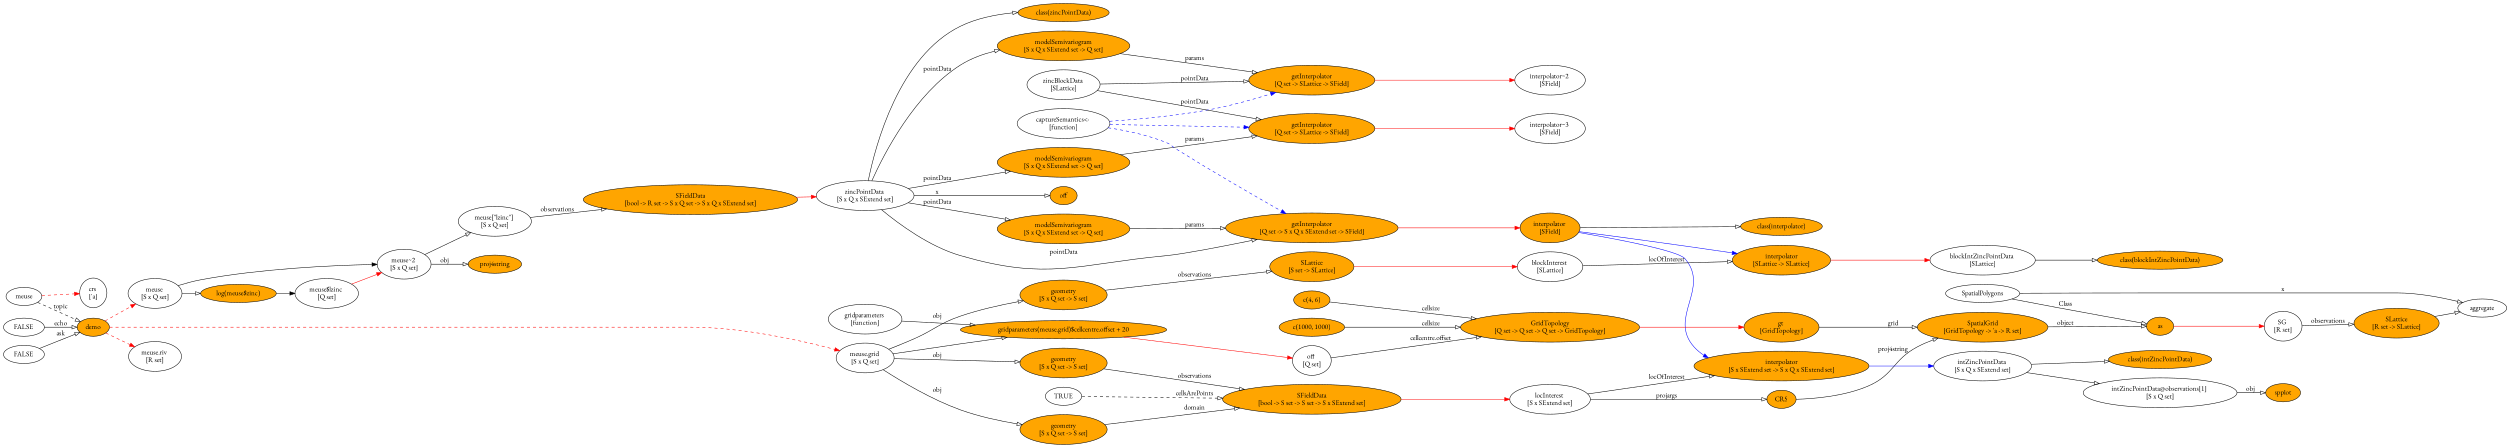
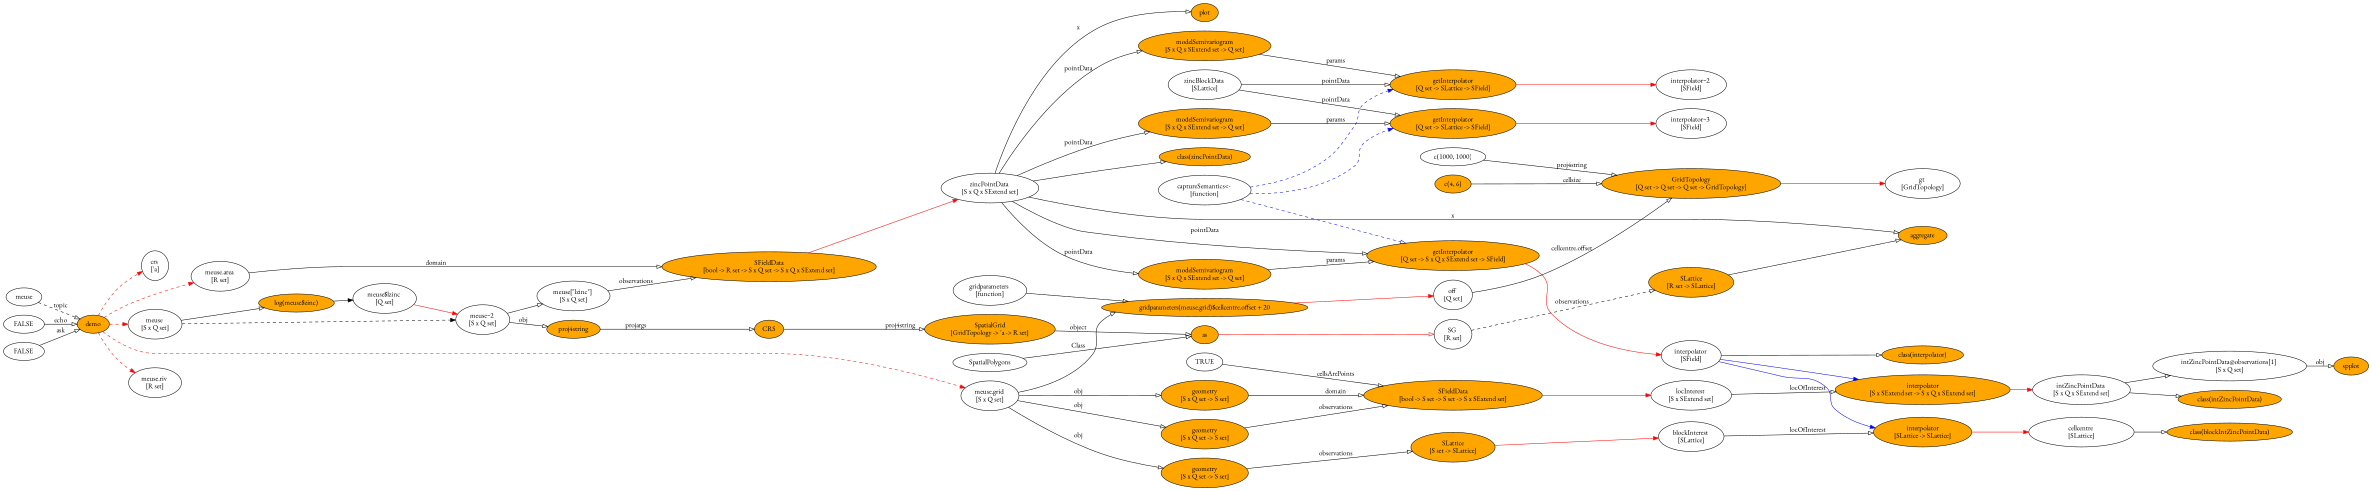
edge "captureSemantics<- [function]" -> "getInterpolator [Q set -> S x Q x SExtend set -> SField]": arrowhead normal -> onormal
node "off": label "off" -> "plot"
node "interpolator [SField]": fillcolor orange -> white
node "blockIntZincPointData [SLattice]": label "blockIntZincPointData [SLattice]" -> "cellcentre [SLattice]"
edge "meuse [S x Q set]" -> "meuse~2 [S x Q set]": style solid -> dashed
node "meuse.area [R set]": added
edge "SpatialPolygons" -> "aggregate": now "zincPointData [S x Q x SExtend set]" -> "aggregate"
edge "meuse" -> "crs ['a]": now "demo" -> "crs ['a]"
node "aggregate": fillcolor white -> orange
edge "c(1000, 1000)" -> "GridTopology [Q set -> Q set -> Q set -> GridTopology]": label "cellsize" -> "proj4string"
edge "SG [R set]" -> "SLattice [R set -> SLattice]": style solid -> dashed
edge "as" -> "SG [R set]": arrowhead normal -> onormal
node "c(1000, 1000)": fillcolor orange -> white
node "gt [GridTopology]": fillcolor orange -> white
edge "gt [GridTopology]" -> "SpatialGrid [GridTopology -> 'a -> R set]": removed, label "grid"
edge "interpolator [S x SExtend set -> S x Q x SExtend set]" -> "intZincPointData [S x Q x SExtend set]": color blue -> red
edge "TRUE" -> "SFieldData [bool -> S set -> S set -> S x SExtend set]": style dashed -> solid
edge "locInterest [S x SExtend set]" -> "CRS": now "proj4string" -> "CRS"
